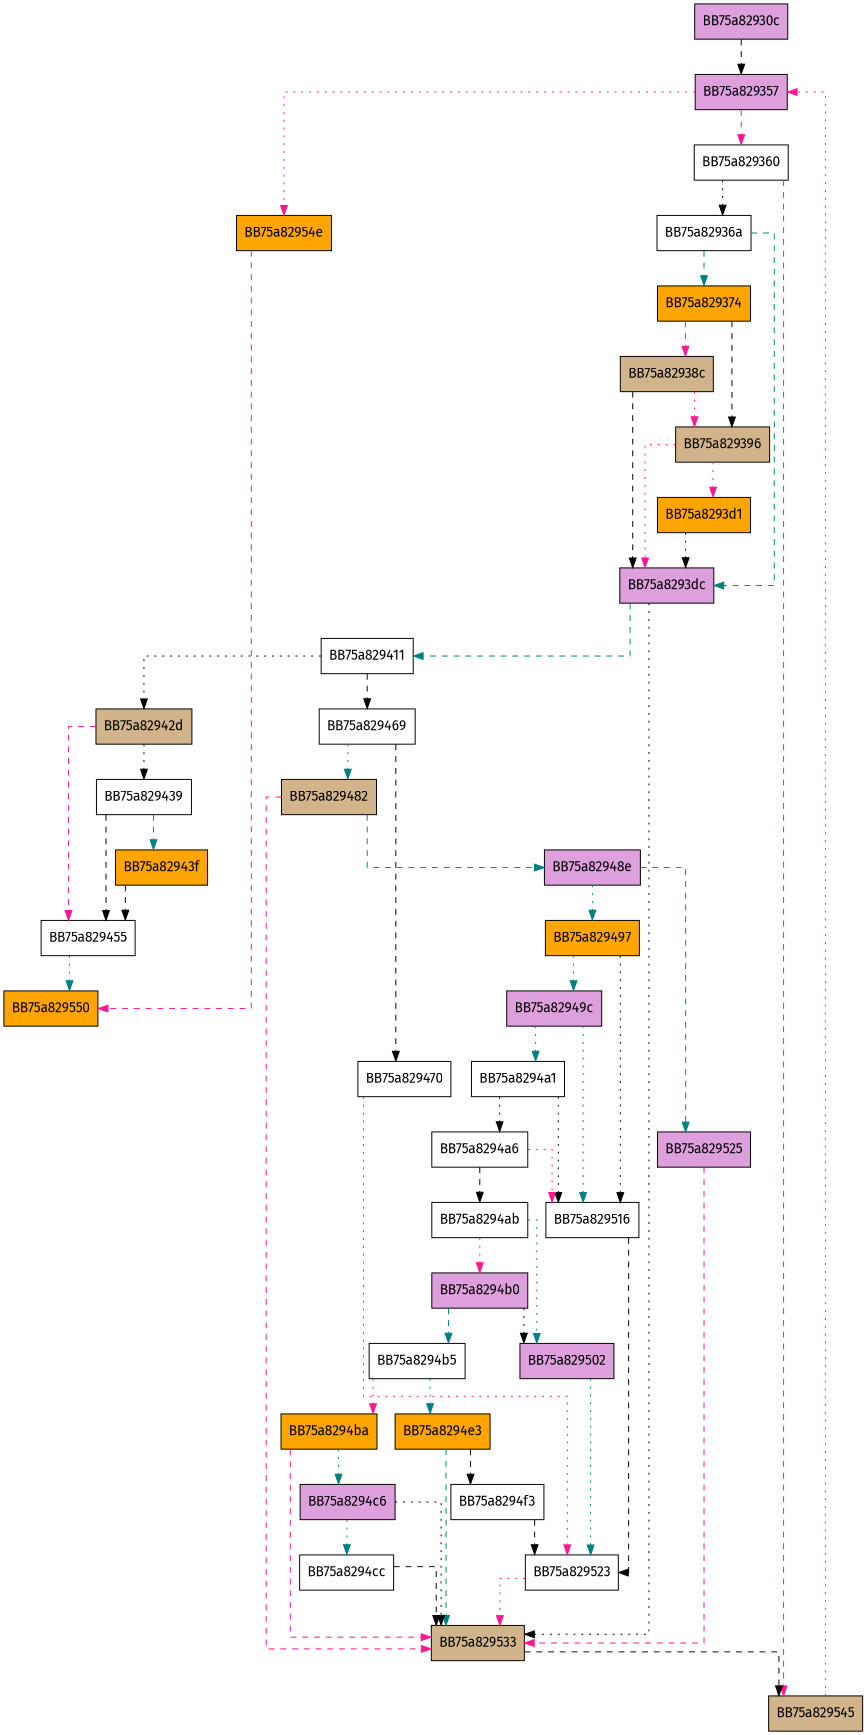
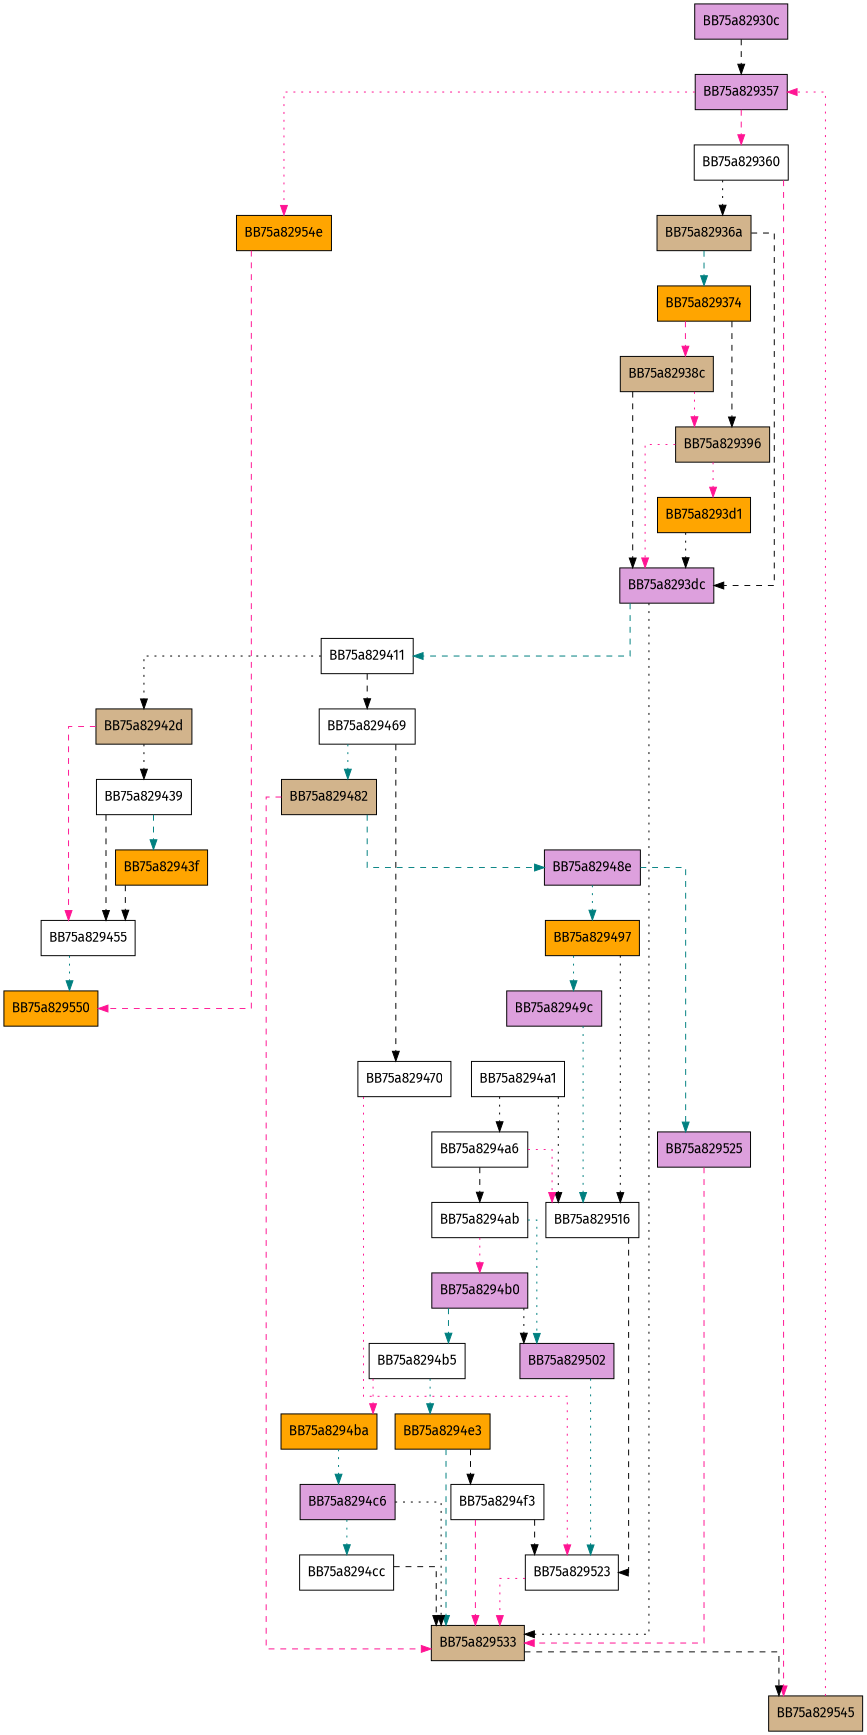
node "BB75a82936a": fillcolor white -> tan
edge "BB75a82936a" -> "BB75a8293dc": color teal -> black
edge "BB75a82949c" -> "BB75a8294a1": removed
edge "BB75a8294ba" -> "BB75a829533": now "BB75a8294f3" -> "BB75a829533"
